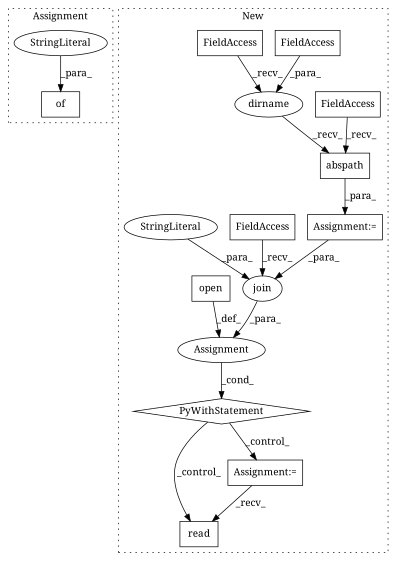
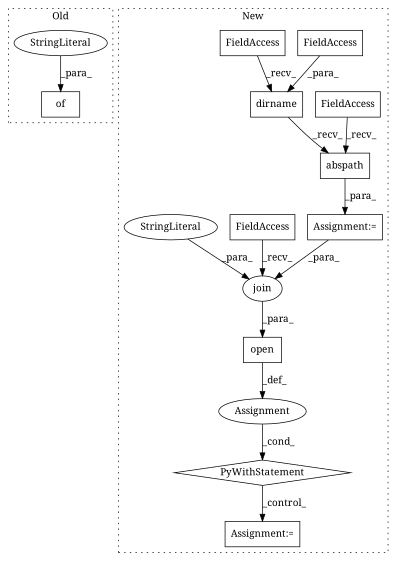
cluster "Assignment": label "Assignment" -> "Old"
node "dirname": shape ellipse -> box
edge "join" -> "Assignment": now "join" -> "open"
node "read": removed
